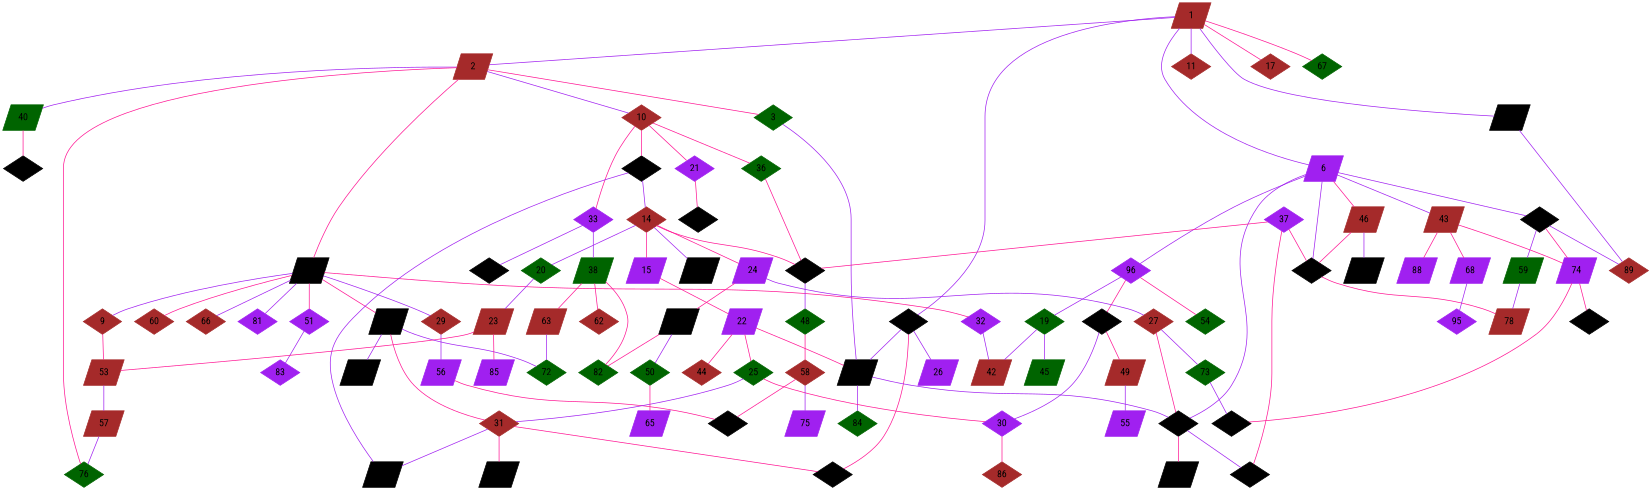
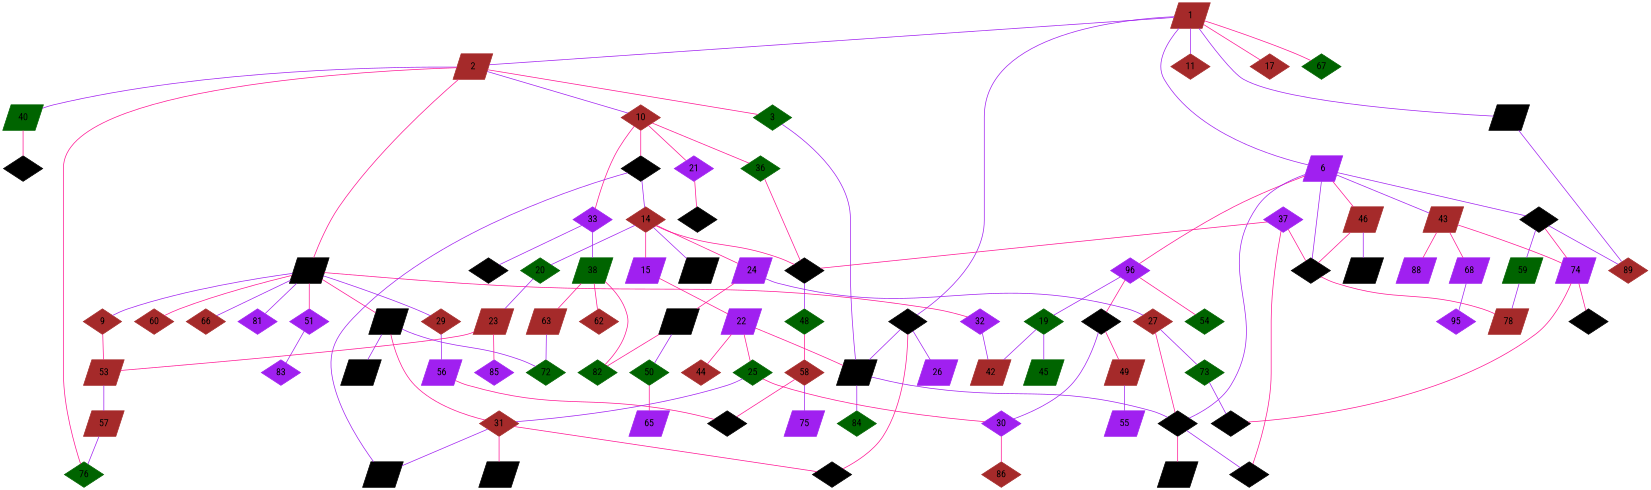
edge "6" -- "96": color purple -> deeppink
node "85": shape parallelogram -> diamond
